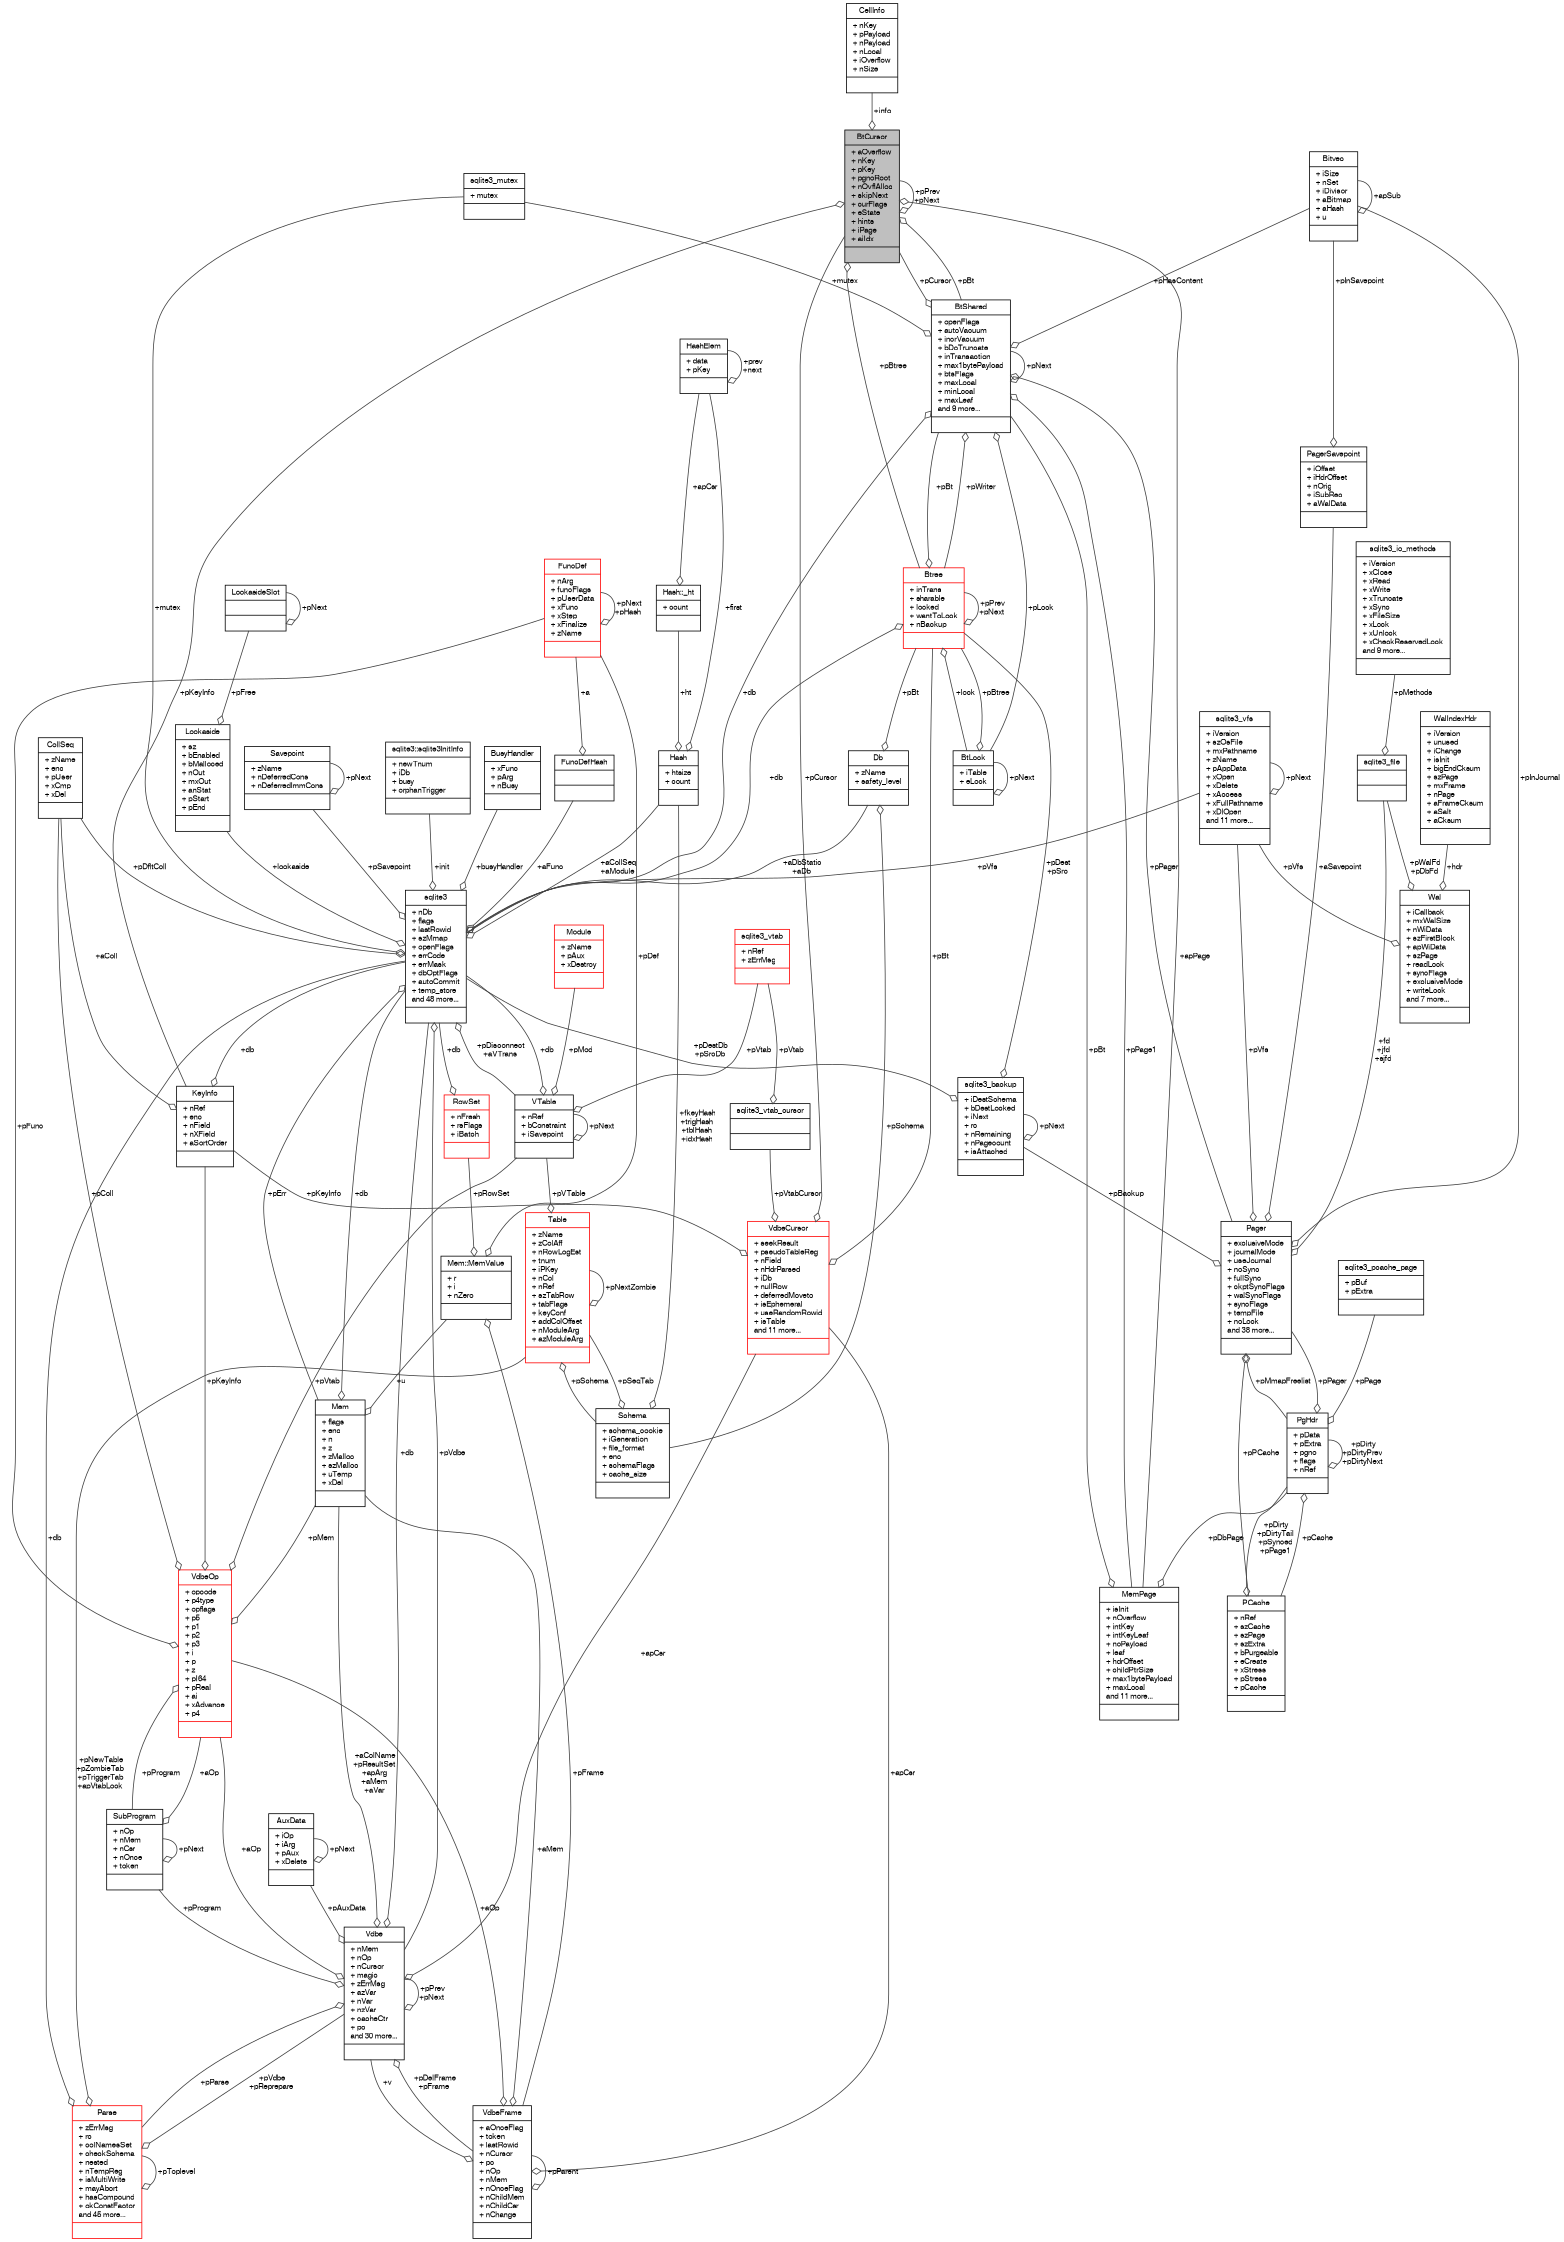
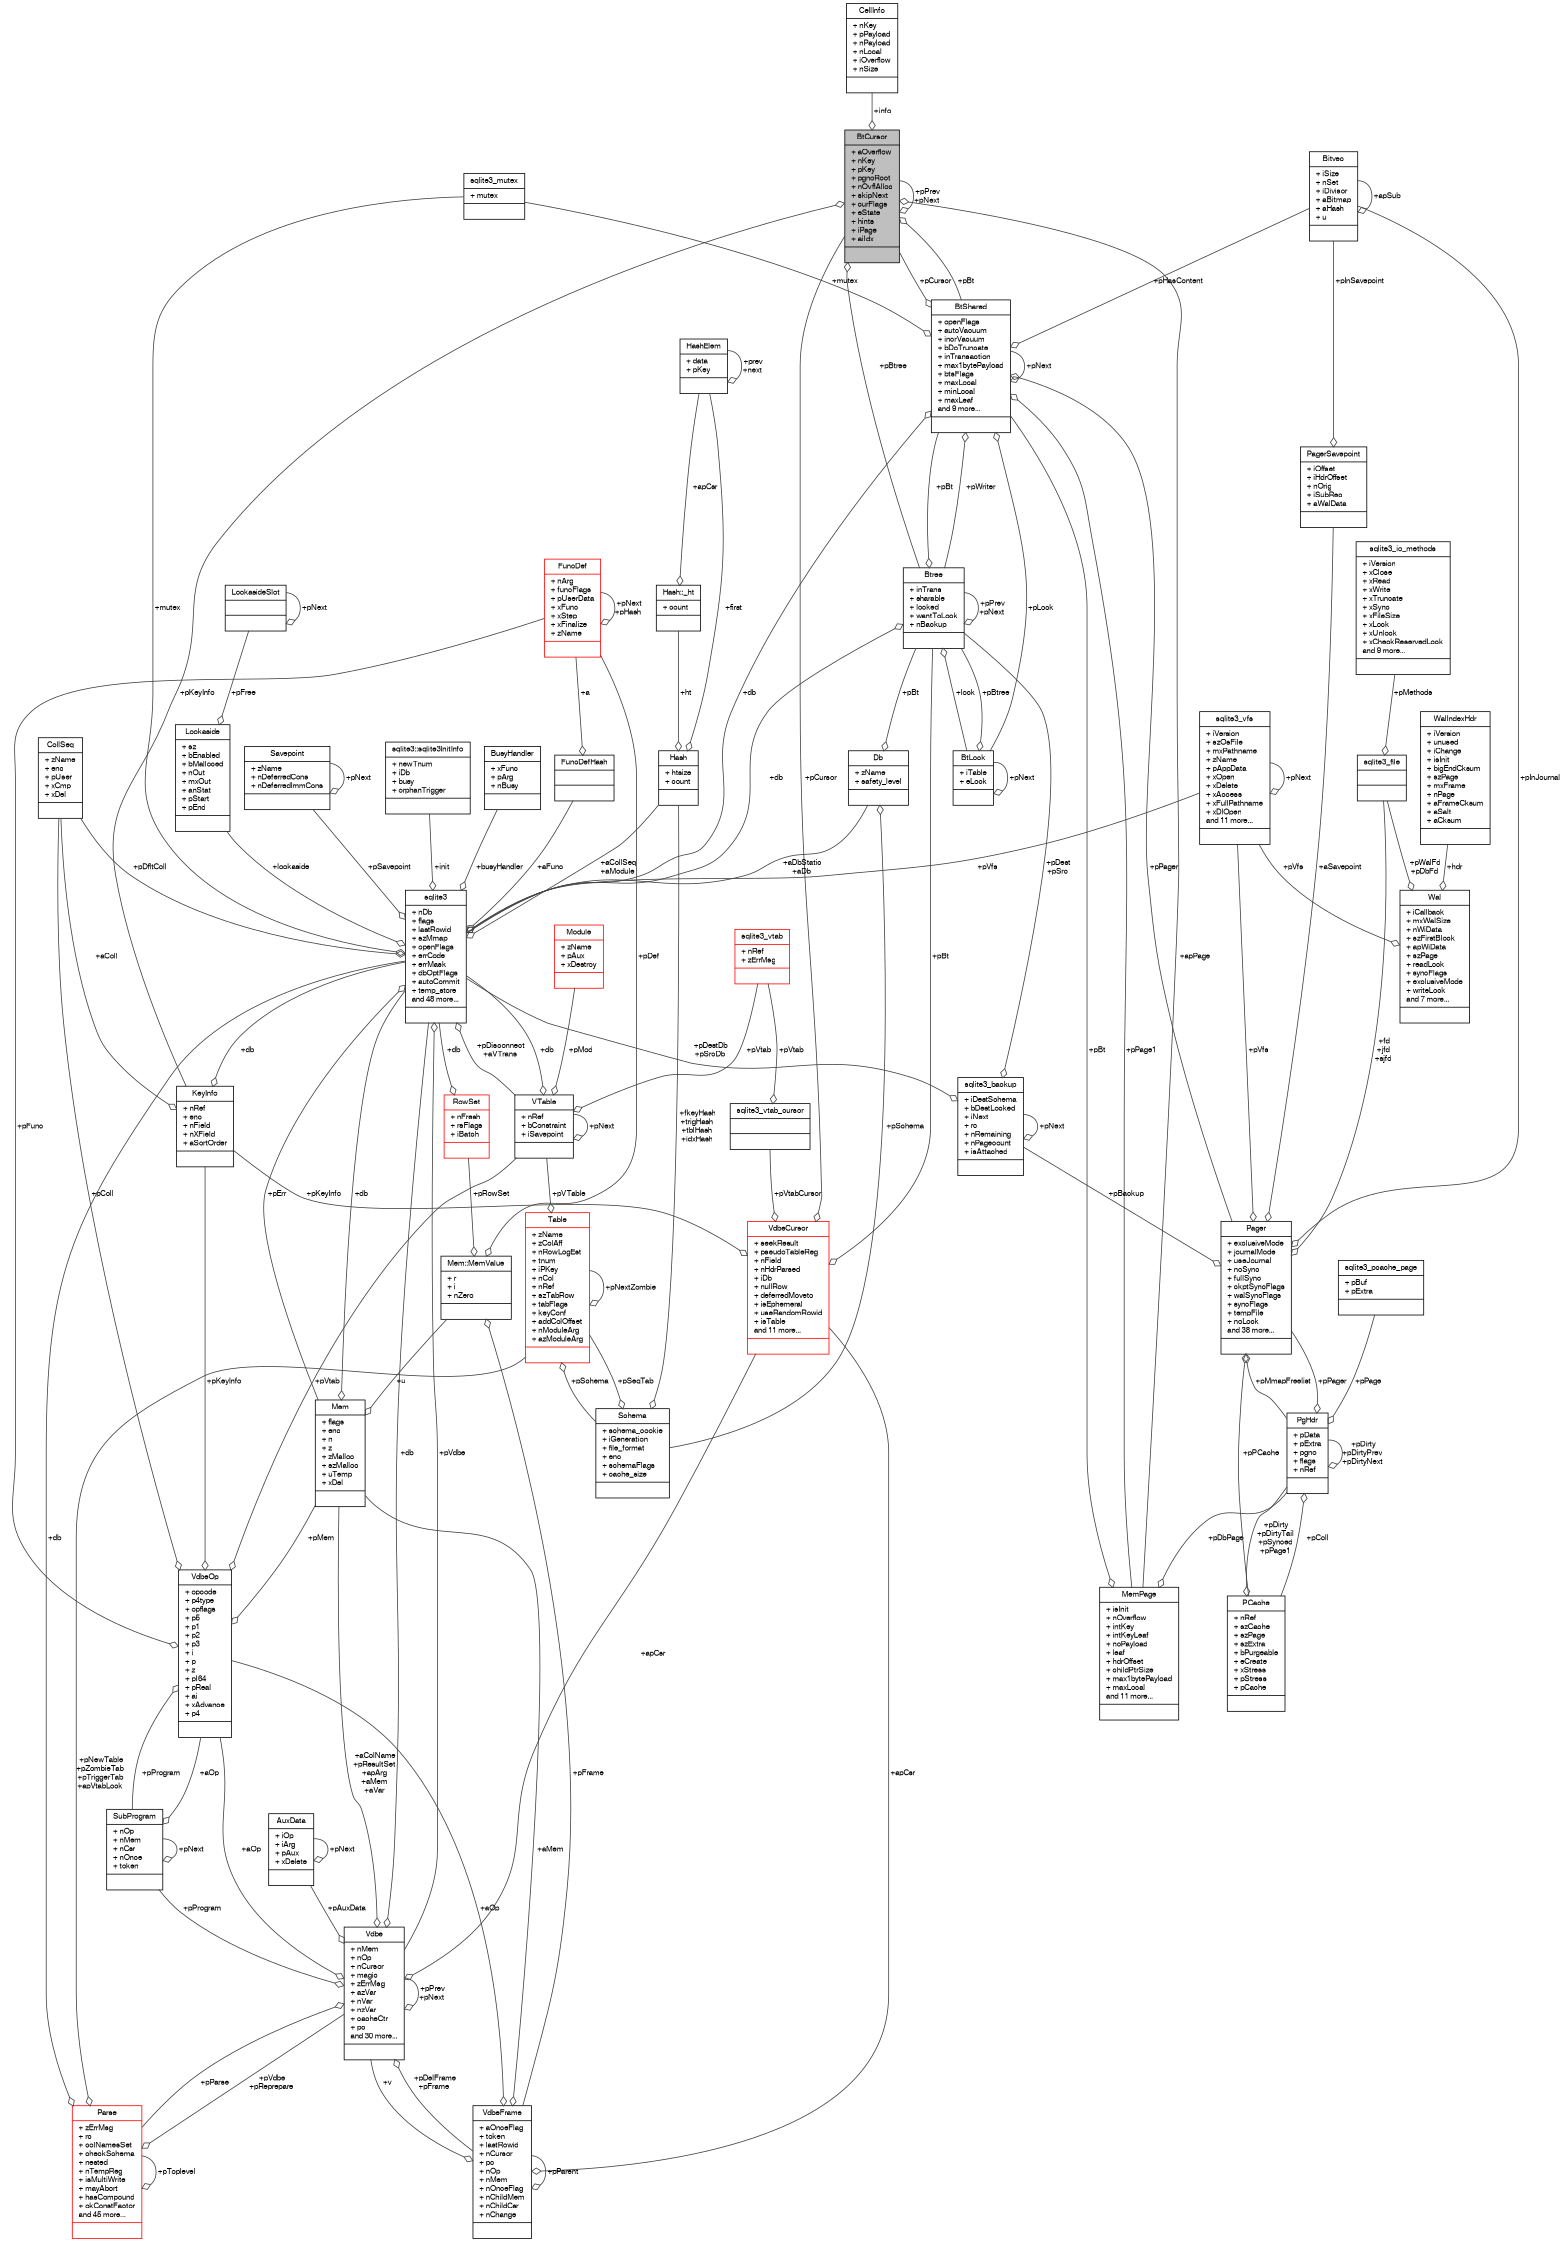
node "Btree": color red -> black
edge "PCache" -> "PgHdr": label " +pCache" -> " +pColl"
node "VdbeOp": color red -> black
